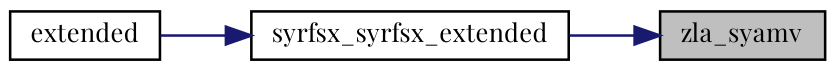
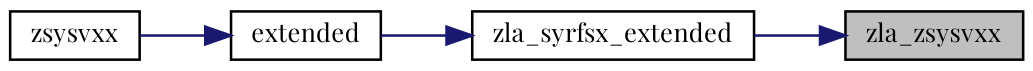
node "zsysvxx": added
node "syrfsx_syrfsx_extended": label "syrfsx_syrfsx_extended" -> "zla_syrfsx_extended"
node "zla_syamv": label "zla_syamv" -> "zla_zsysvxx"
